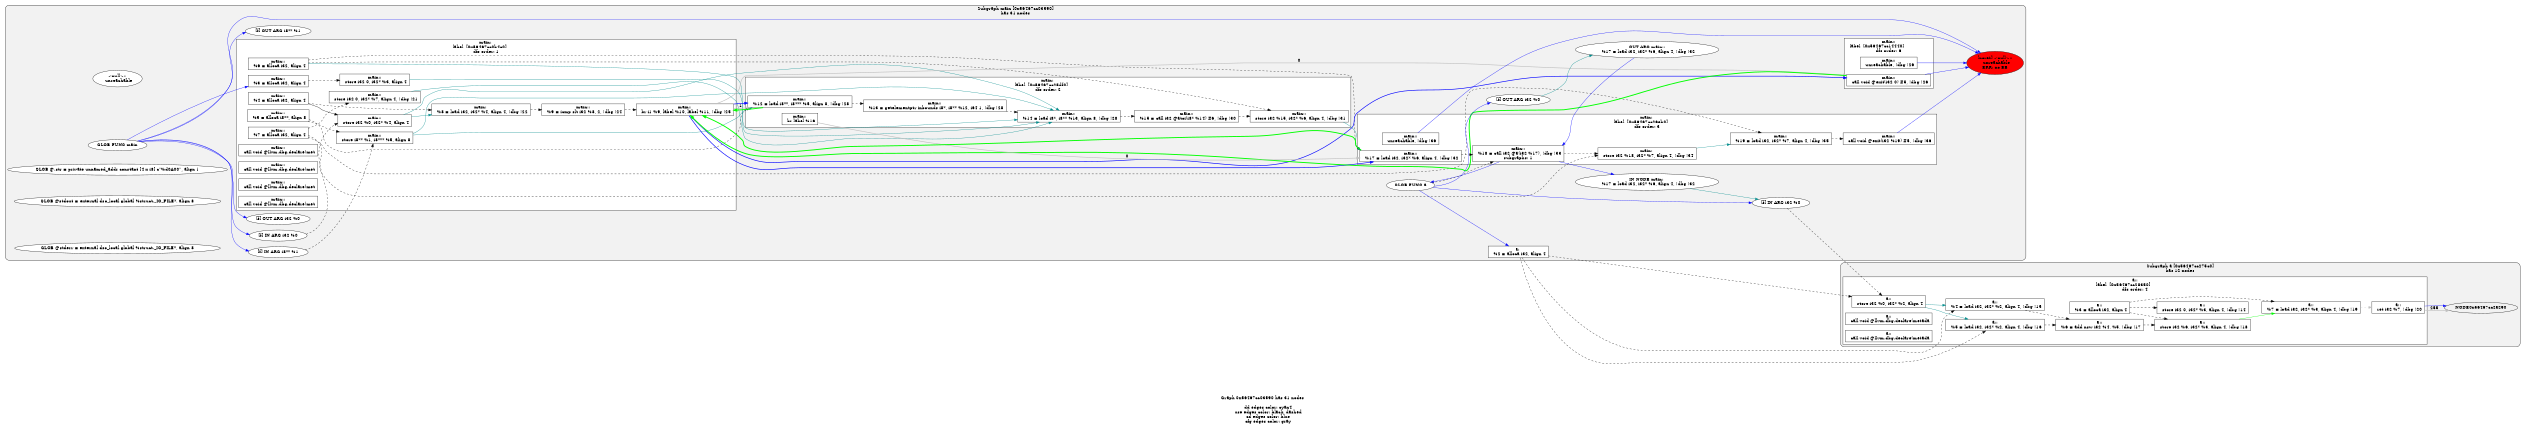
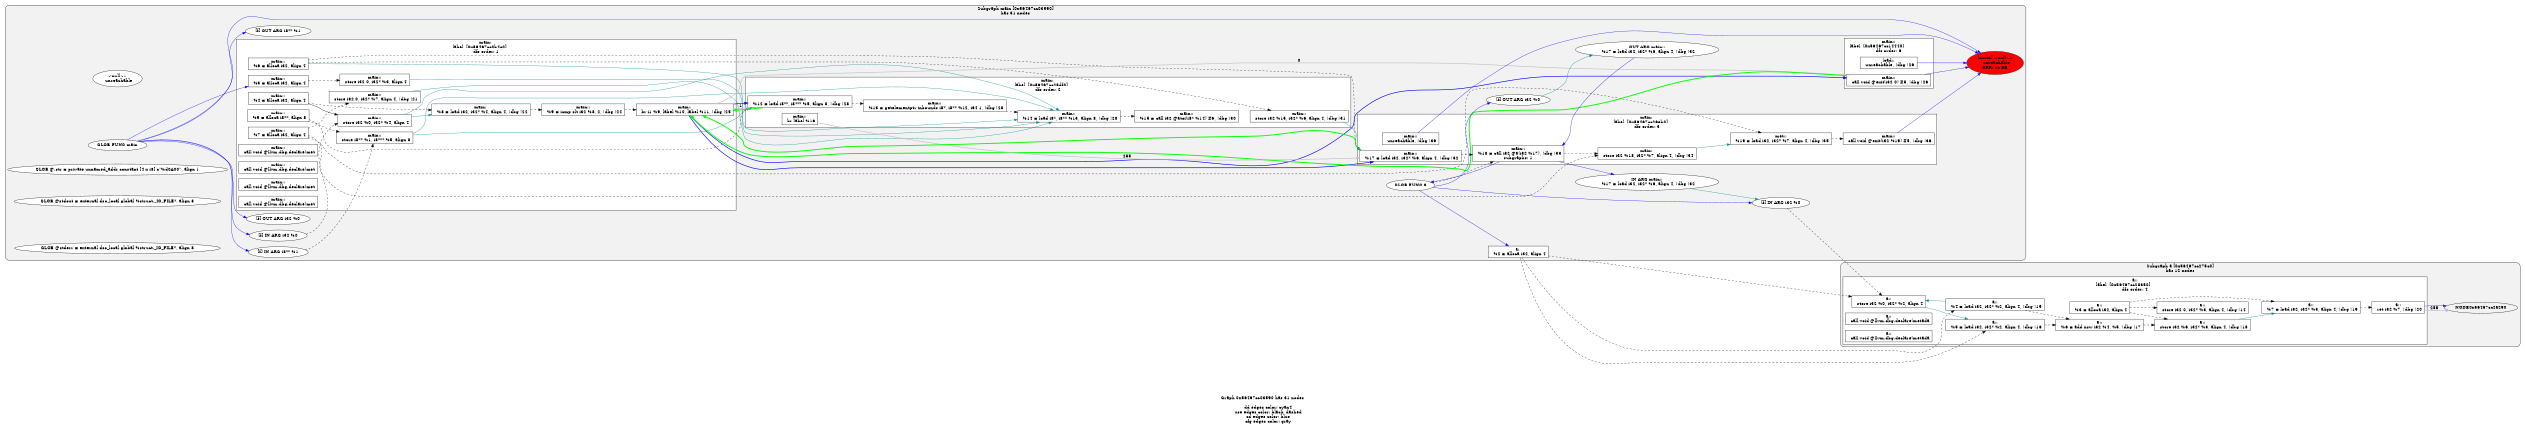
node "main:: unreachable, !dbg !26": label "main:: unreachable, !dbg !26" -> "load:: unreachable, !dbg !26"
edge "main:: %15 = call i32 @atoi(i8* %14) #6, !dbg !30" -> "main:: store i32 %15, i32* %6, align 4, !dbg !31": removed
node "main:: %19 = load i32, i32* %7, align 4, !dbg !35": label "main:: %19 = load i32, i32* %7, align 4, !dbg !35" -> "met:: %19 = load i32, i32* %7, align 4, !dbg !35"
edge "main:: br label %16" -> "main:: %17 = load i32, i32* %6, align 4, !dbg !32": label "0" -> "255"
node "IN NODE main:: %17 = load i32, i32* %6, align 4, !dbg !32": label "IN NODE main:: %17 = load i32, i32* %6, align 4, !dbg !32" -> "IN ARG main:: %17 = load i32, i32* %6, align 4, !dbg !32"
edge "a:: store i32 %0, i32* %2, align 4" -> "a:: %4 = load i32, i32* %2, align 4, !dbg !15": reversed
edge "a:: %7 = load i32, i32* %3, align 4, !dbg !19" -> "a:: ret i32 %7, !dbg !20": color gray -> black
edge "a:: store i32 %6, i32* %3, align 4, !dbg !18" -> "a:: %7 = load i32, i32* %3, align 4, !dbg !19": color green -> cyan4
